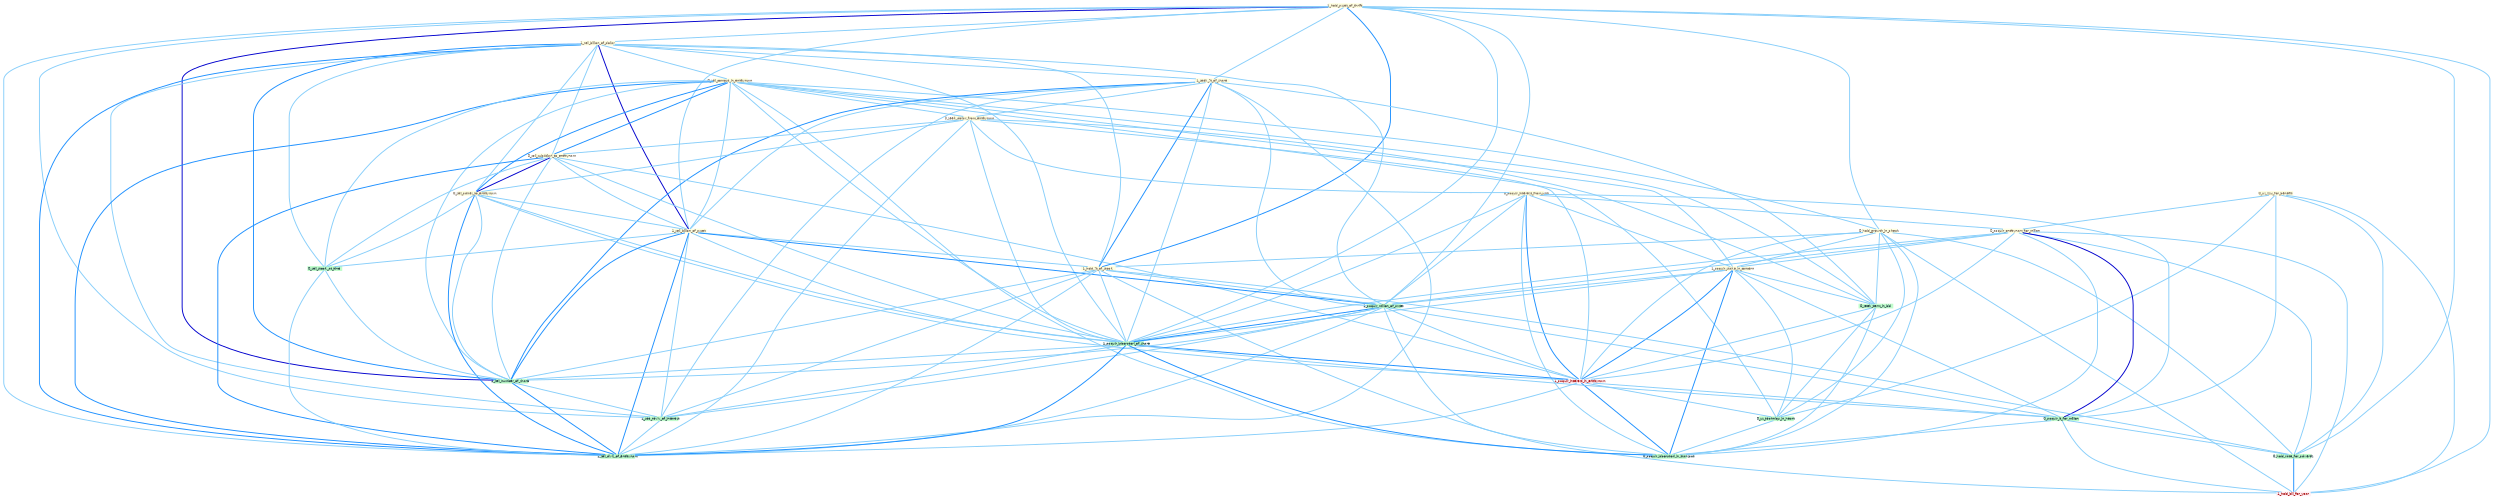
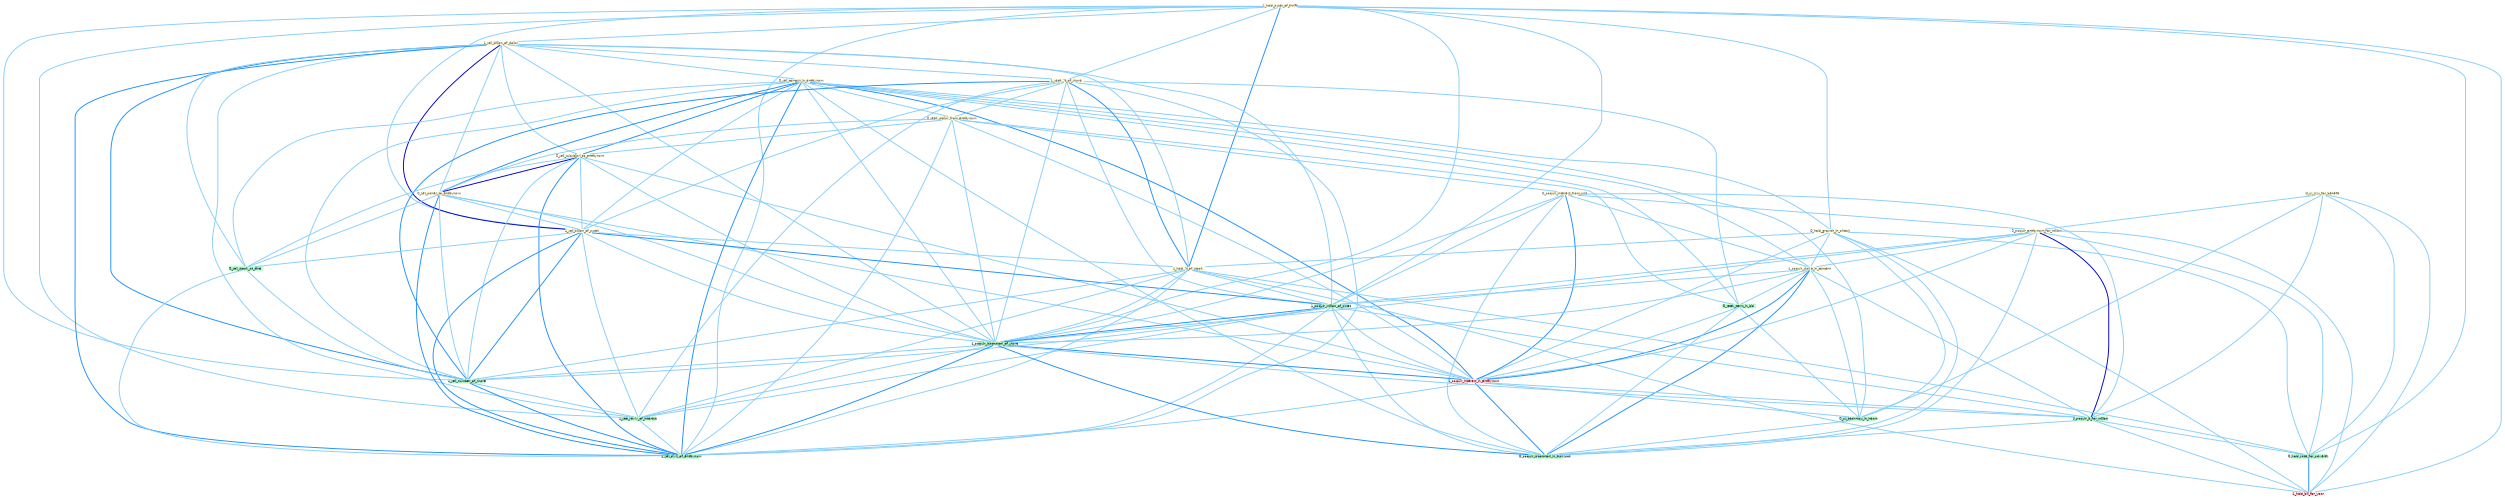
edge "1_hold_asset_of_thrift" -- "1_sell_number_of_share": color #0000cd -> #87cefa
edge "0_sell_comput_in_entitynam" -- "1_acquir_interest_in_entitynam": added
edge "0_hold_growth_in_check" -- "0_seek_term_in_bid": removed
